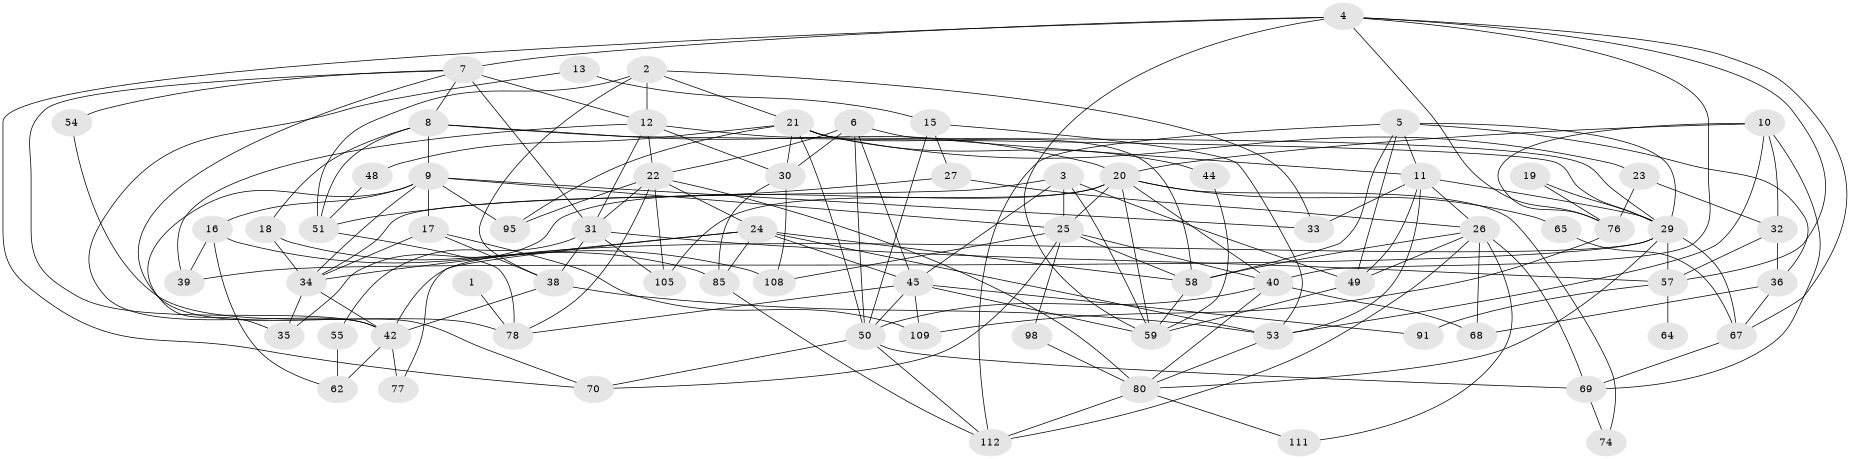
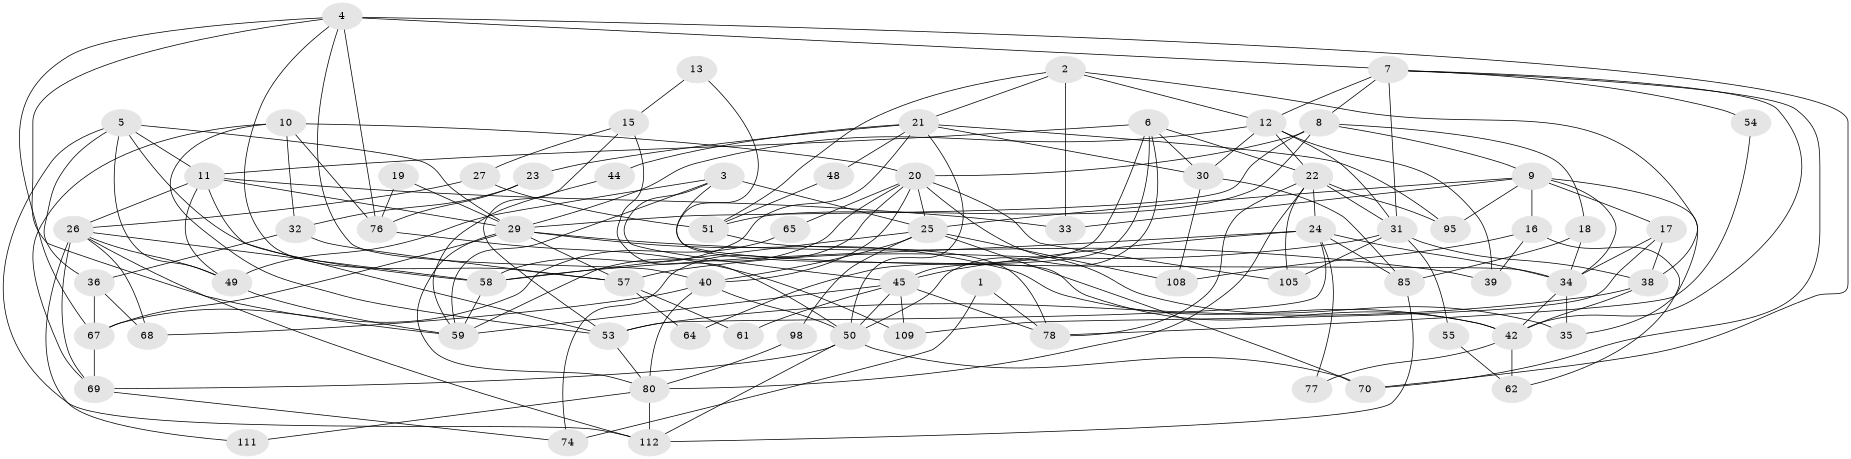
edge "6" -- "64": added
node "91": label "91" -> "61"
edge "1" -- "74": added
